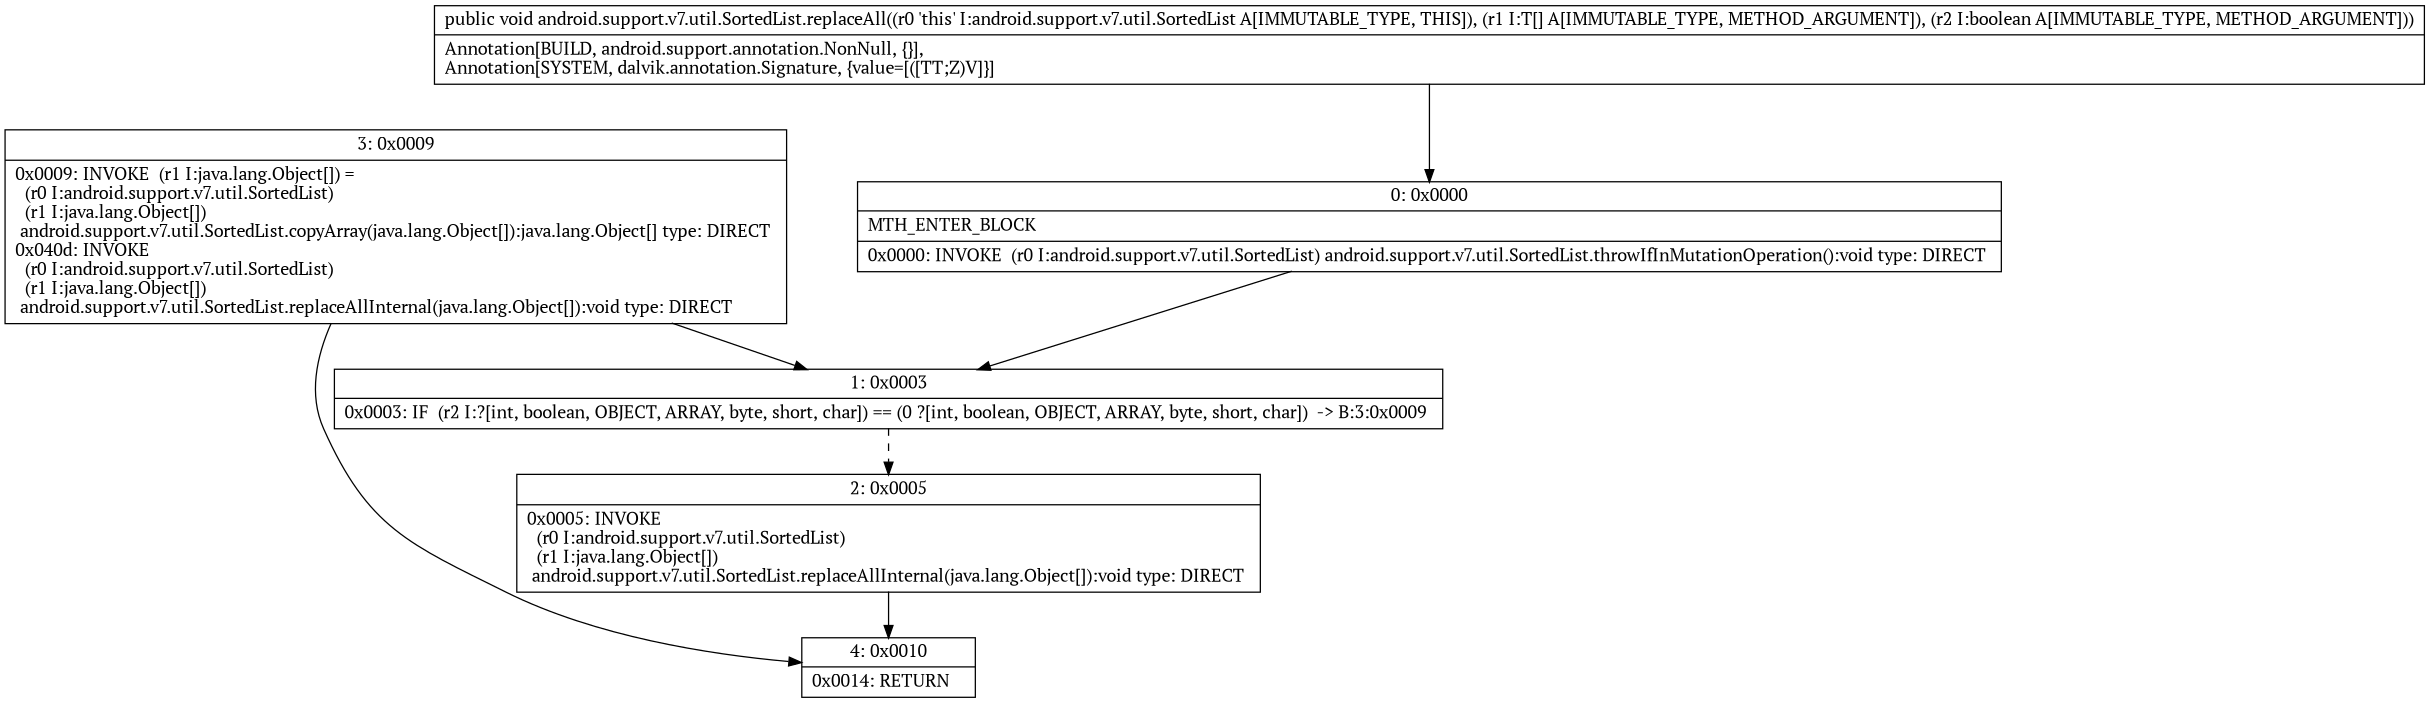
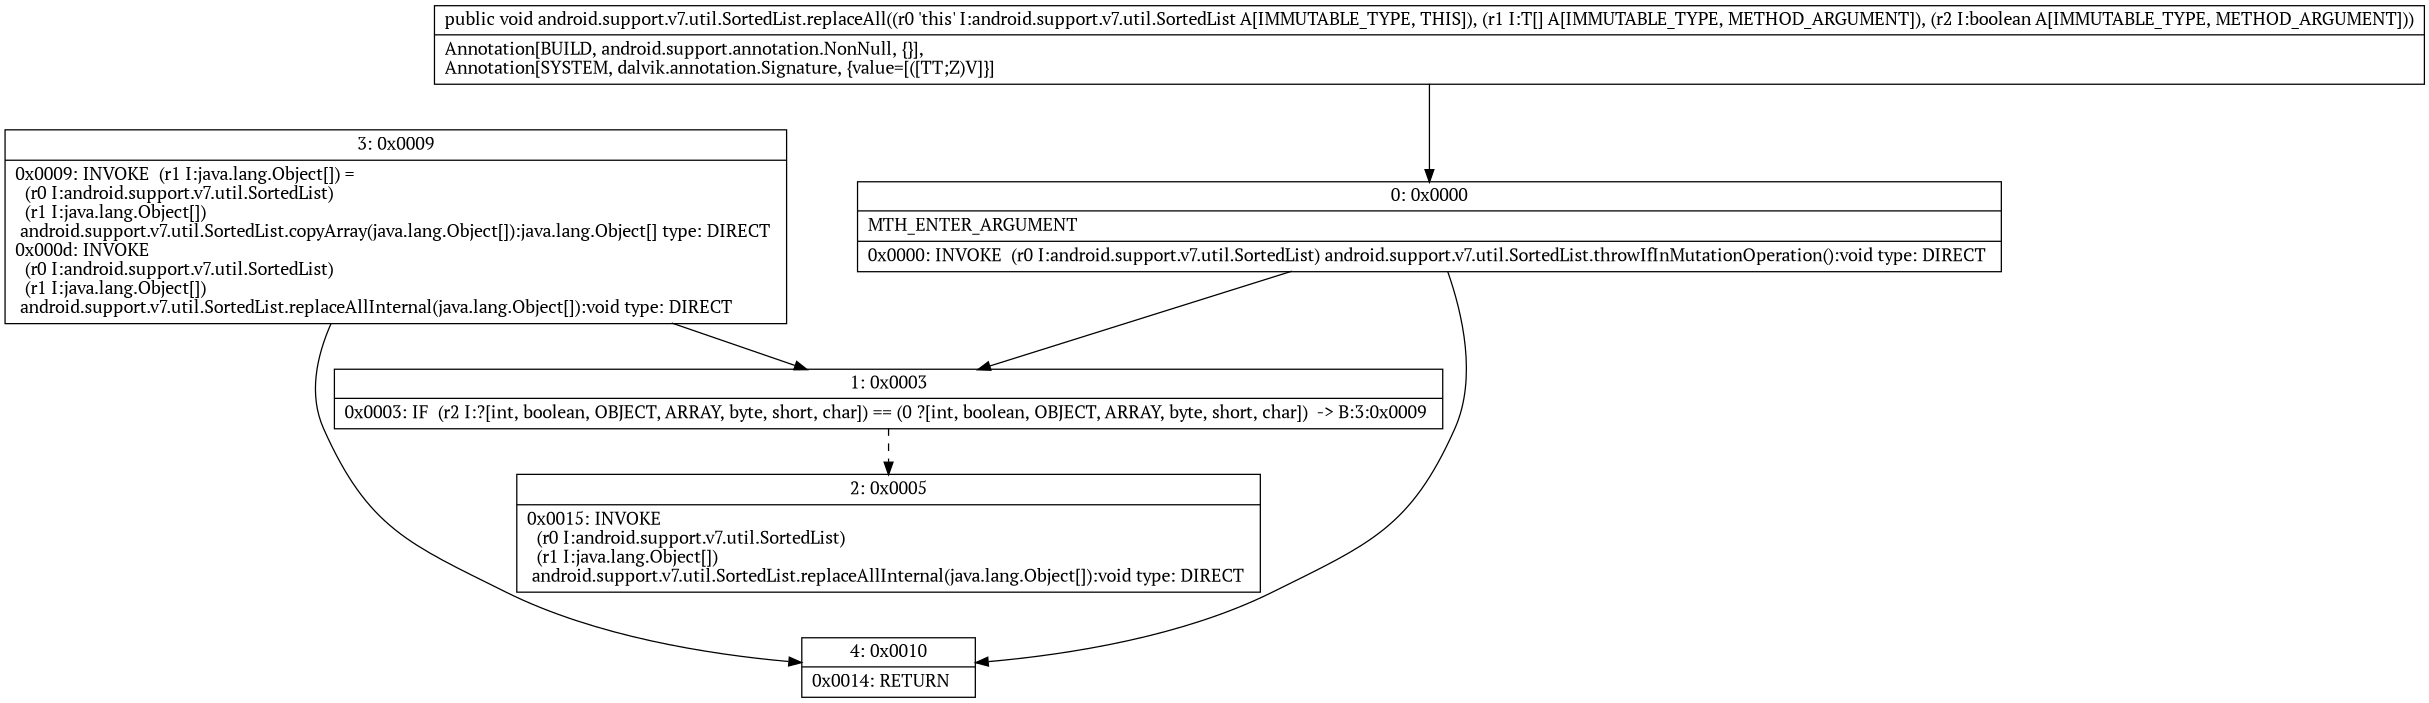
node "0: 0x0000": text "MTH_ENTER_BLOCK" -> "MTH_ENTER_ARGUMENT"
node "3: 0x0009": text "0x040d: INVOKE" -> "0x000d: INVOKE"
node "2: 0x0005": text "0x0005: INVOKE" -> "0x0015: INVOKE"
edge "2: 0x0005" -> "4: 0x0010": now "0: 0x0000" -> "4: 0x0010"
